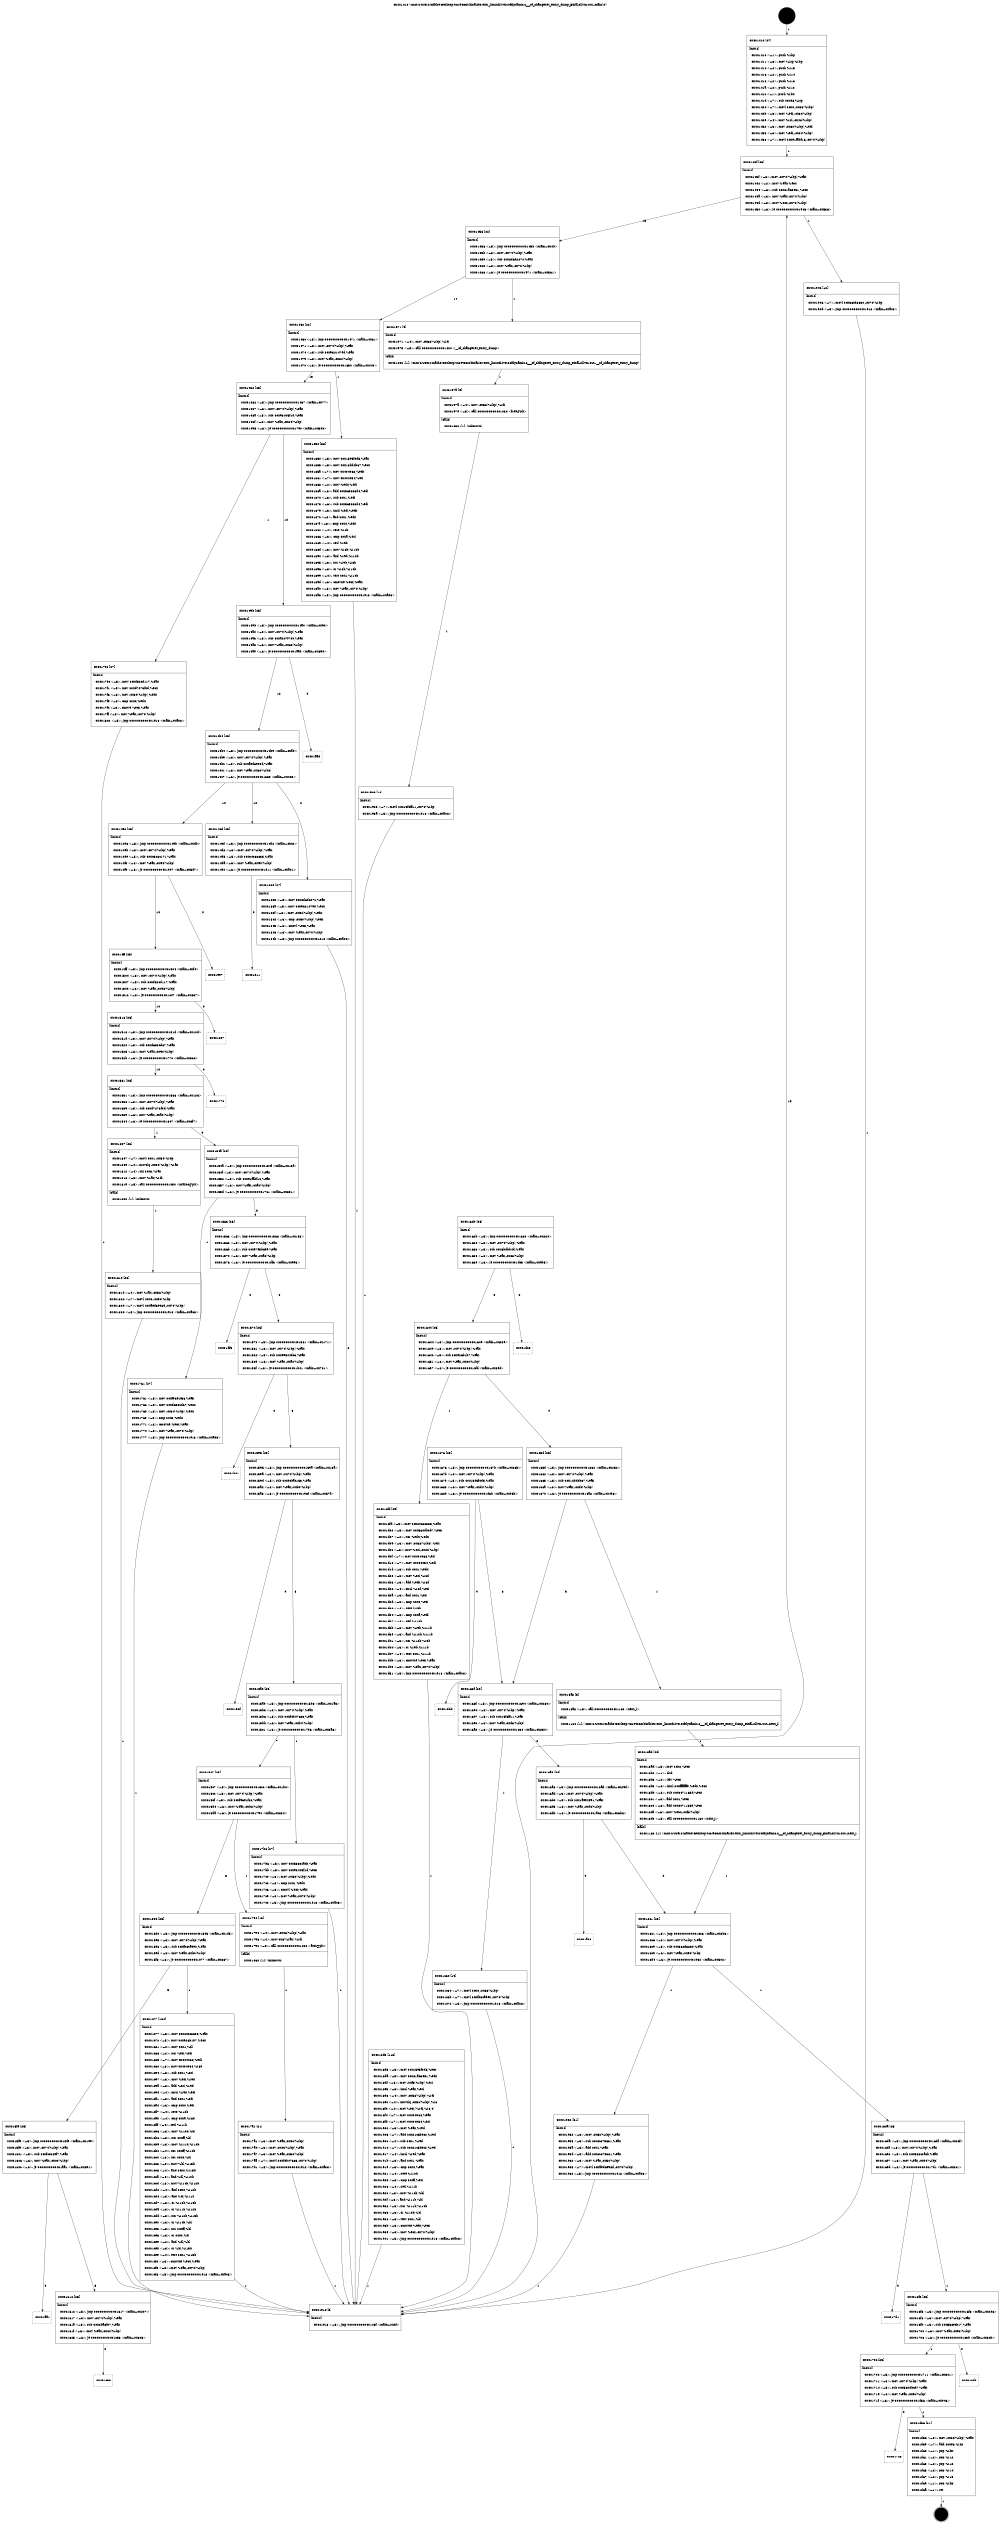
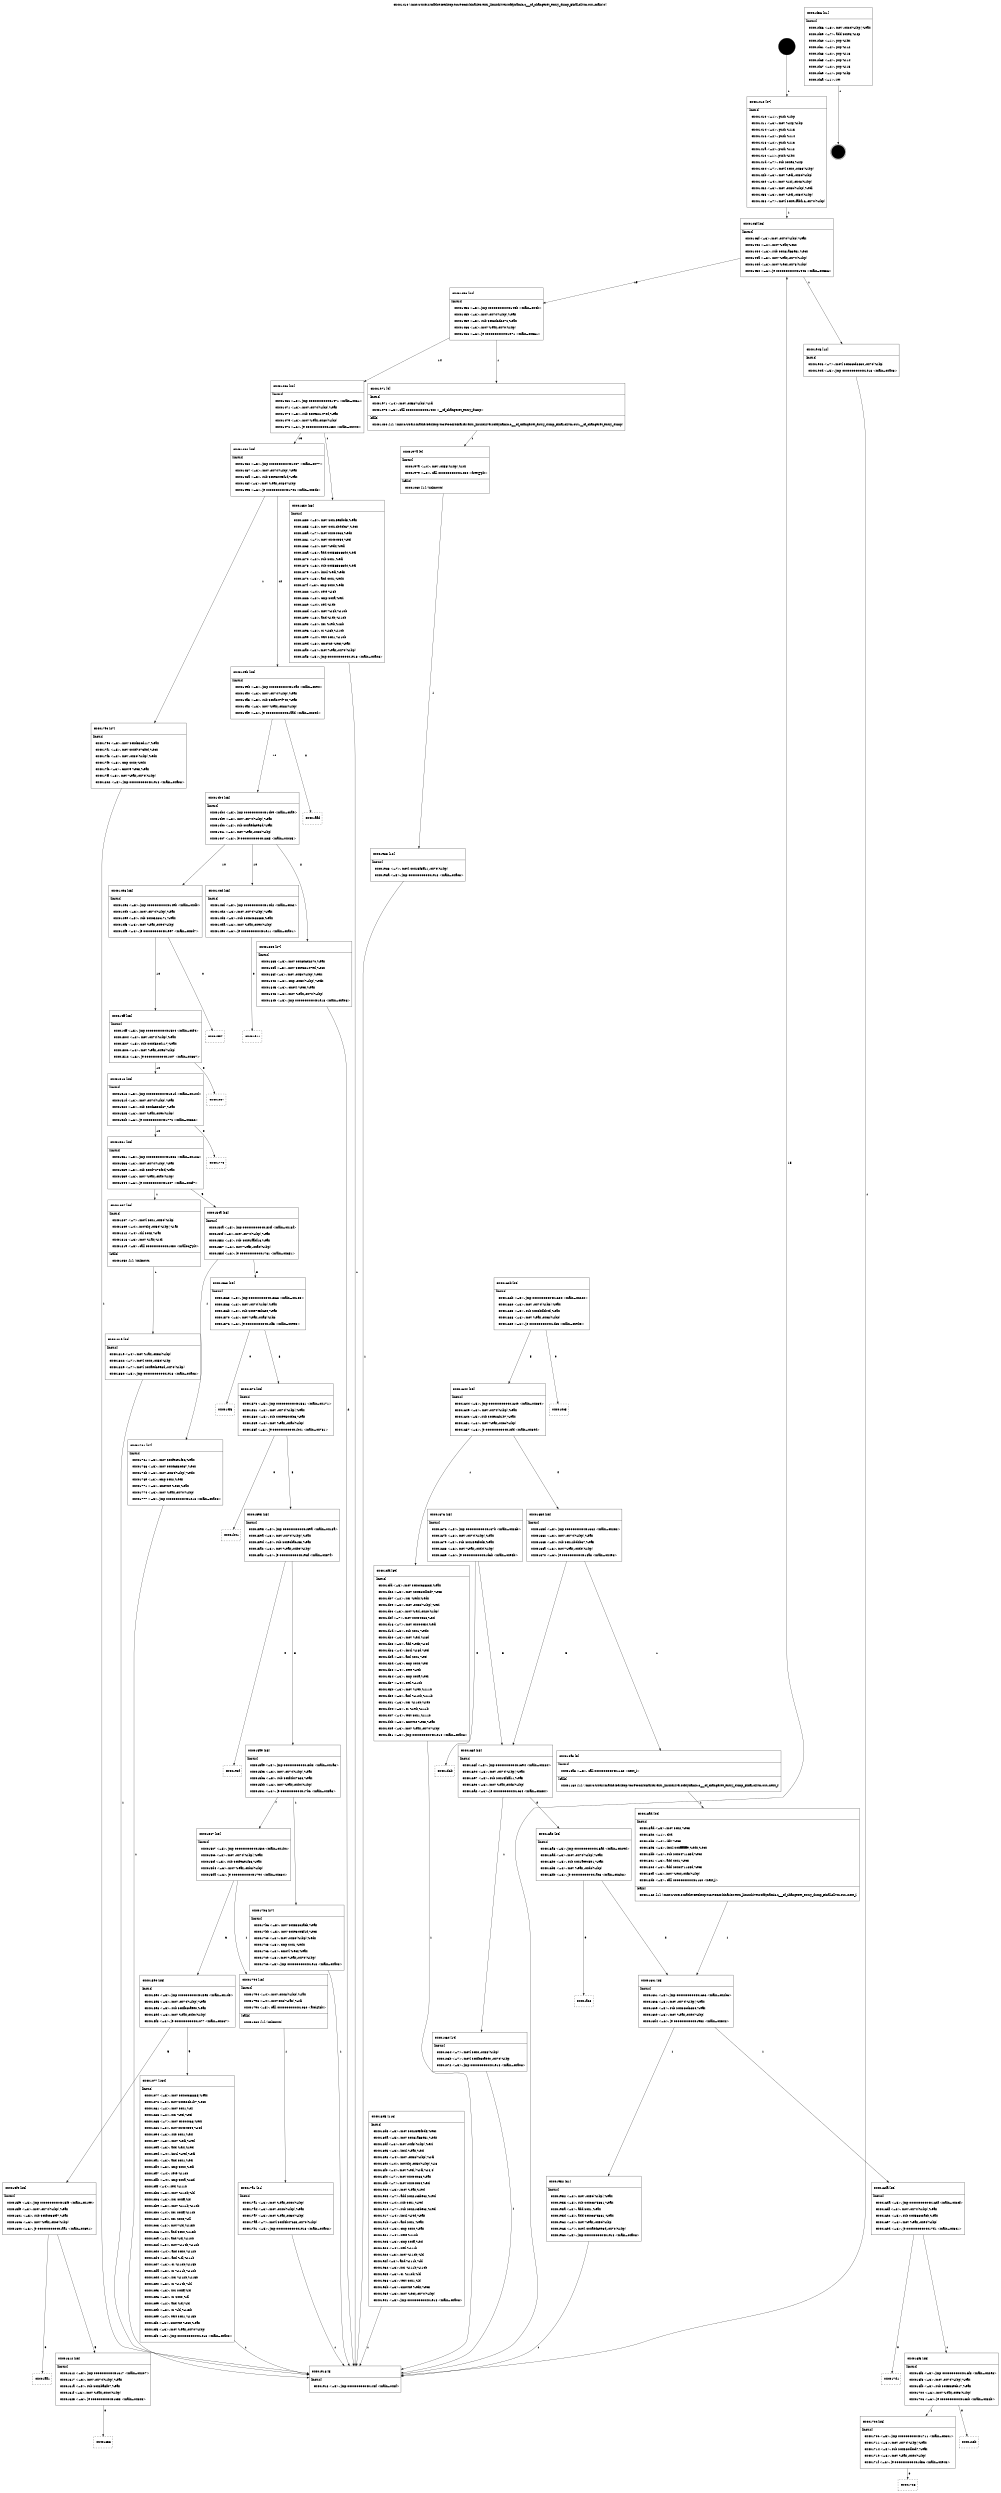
edge "0x4015e0 [25]" -> "0x401c77 [134]": label " 1" -> " 9"
edge "0x40170c [25]" -> "0x401d56 [21]": removed, label "1"
